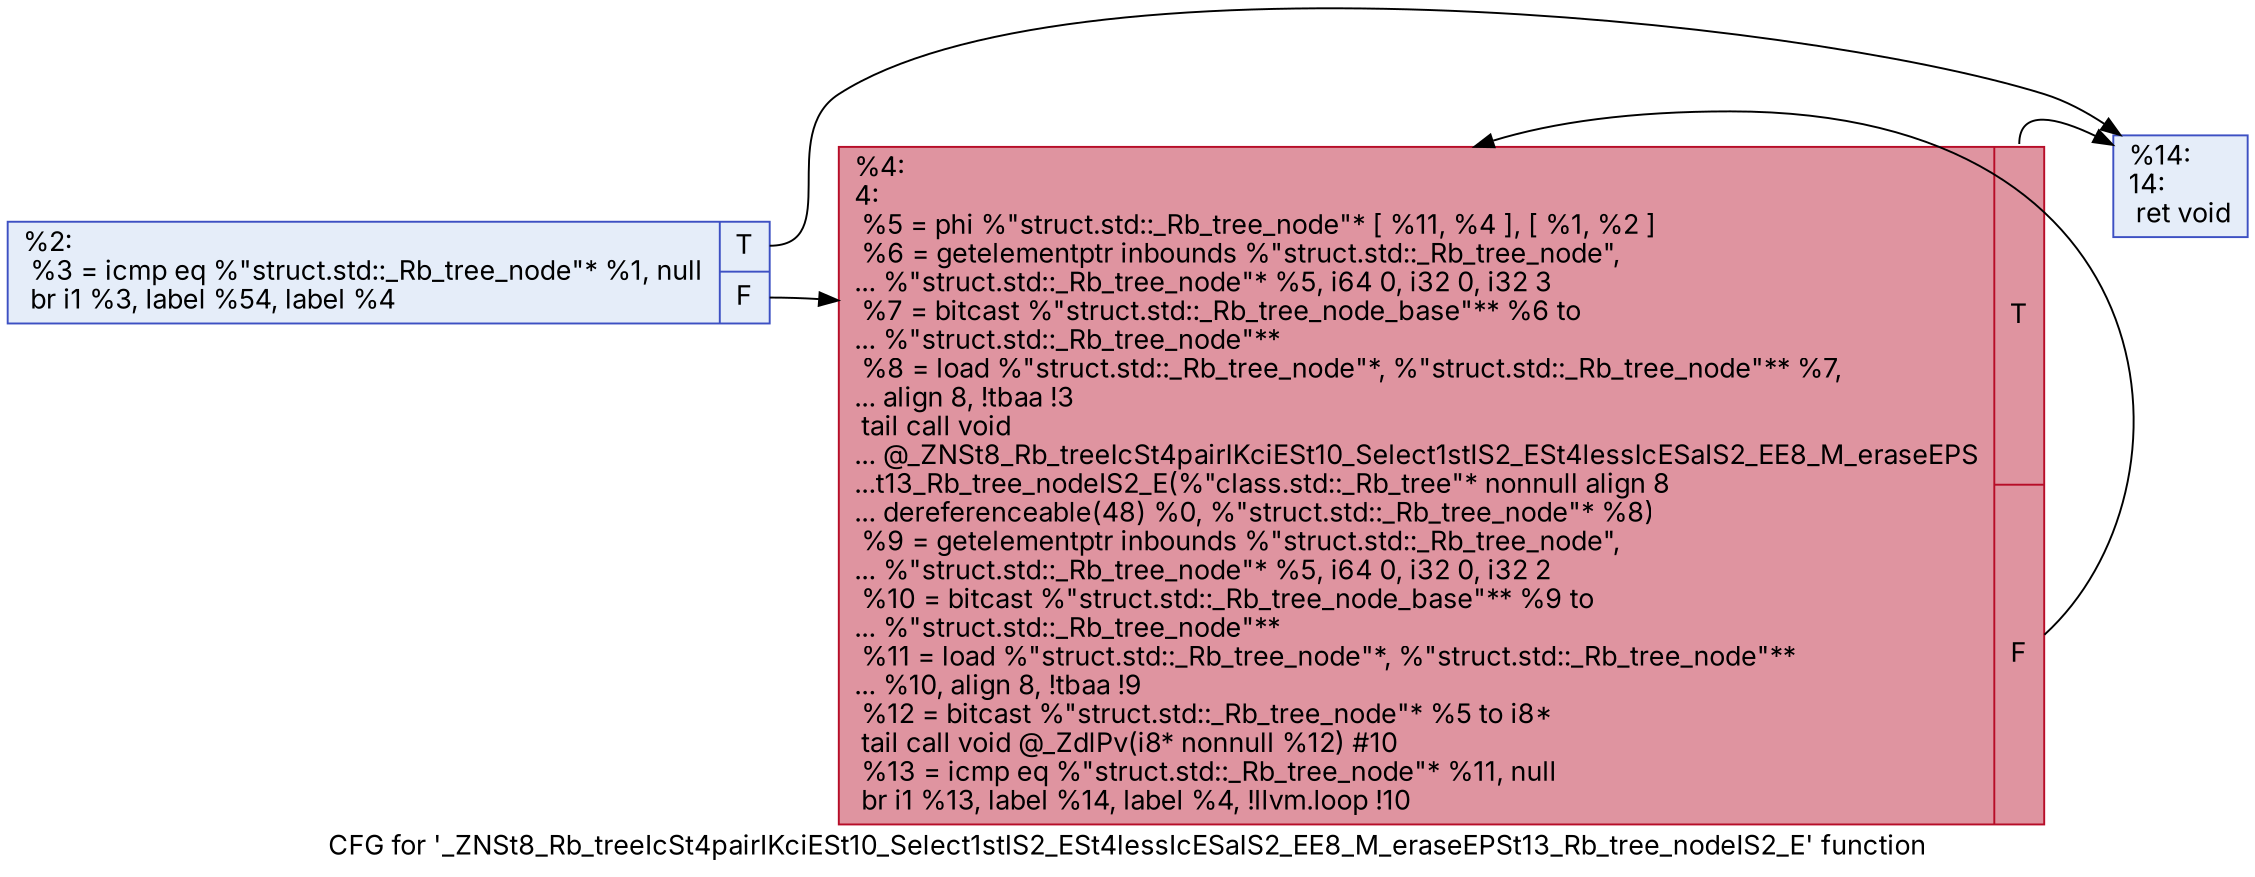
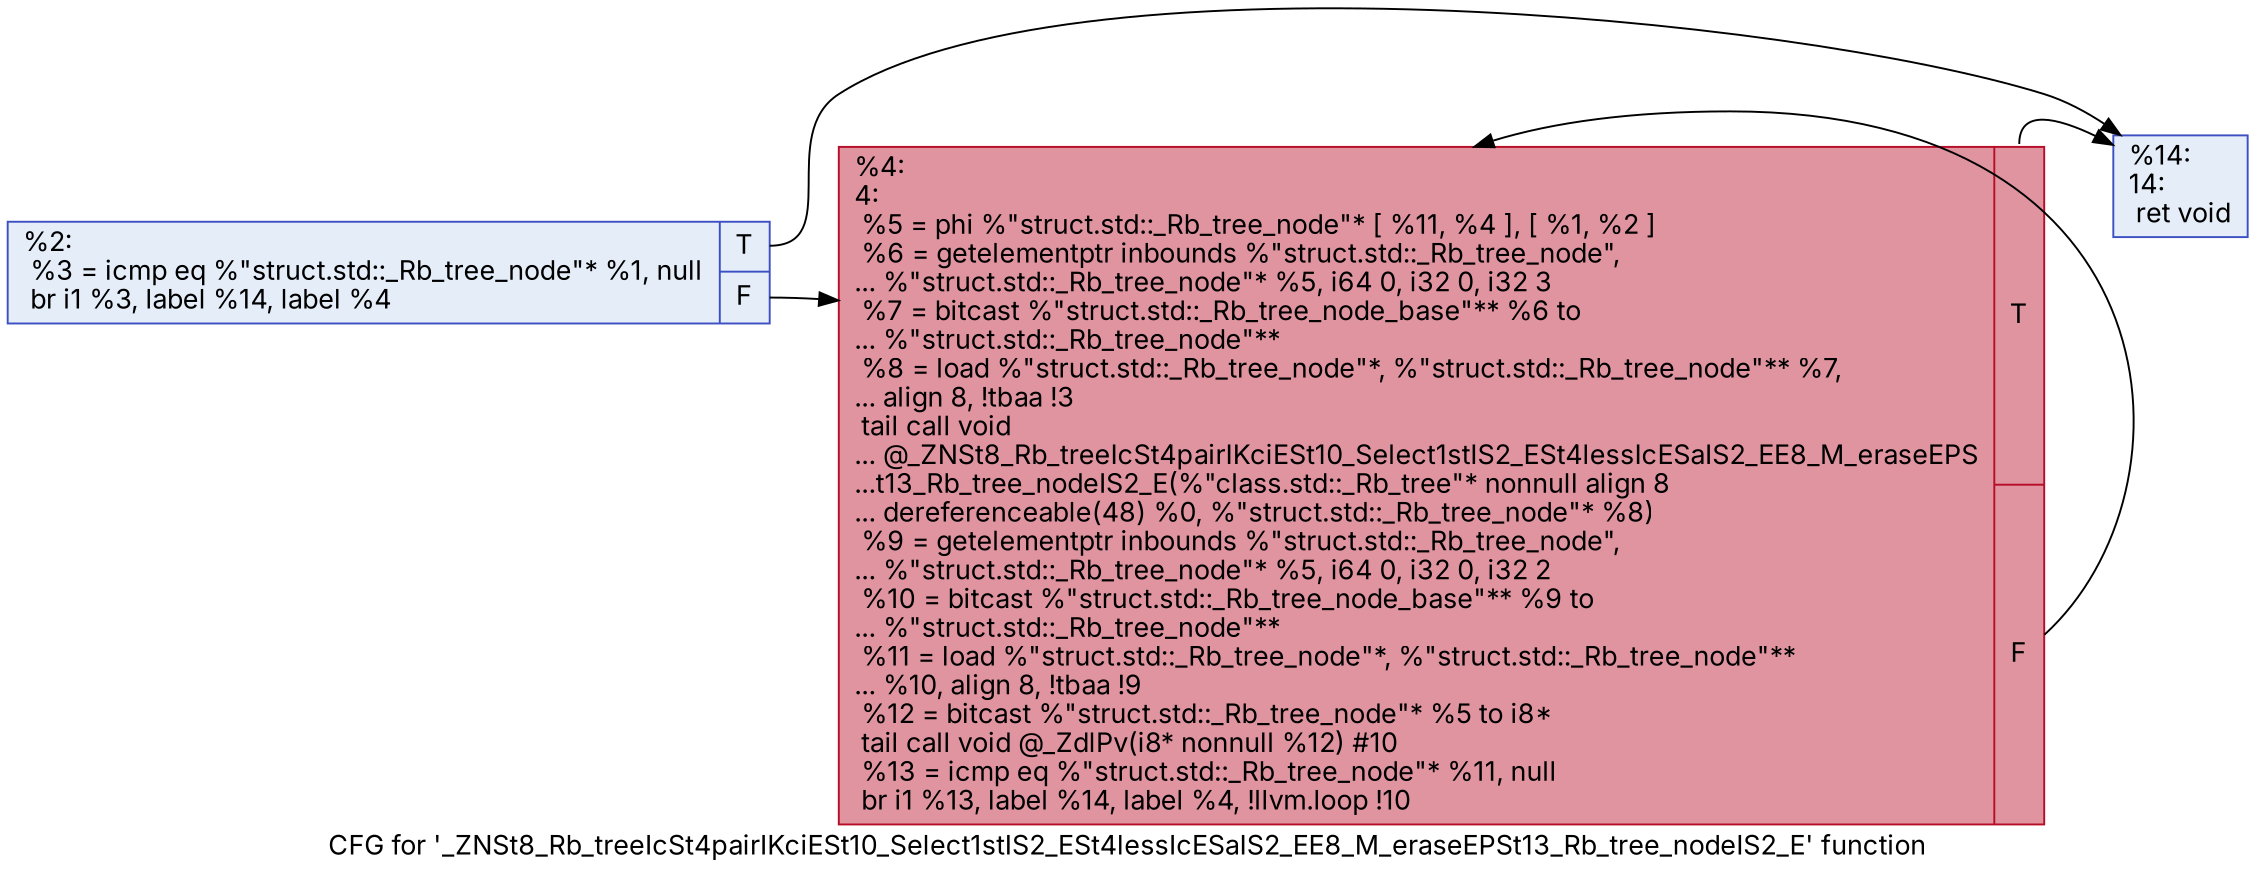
node "%2:": text "br i1 %3, label %54, label %4" -> "br i1 %3, label %14, label %4"
